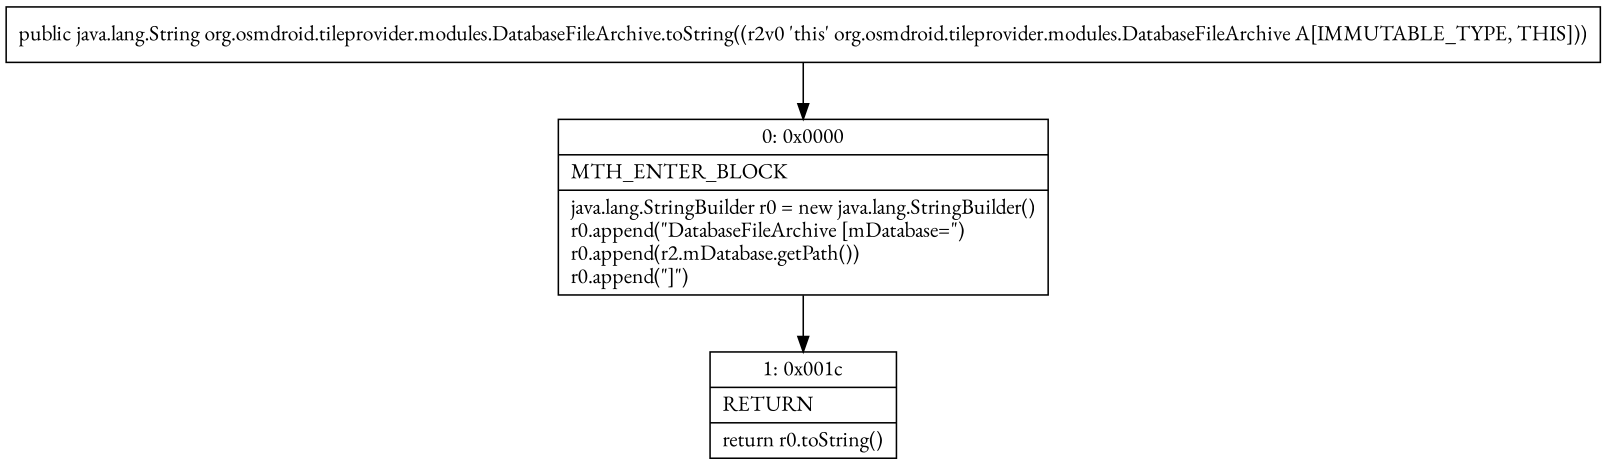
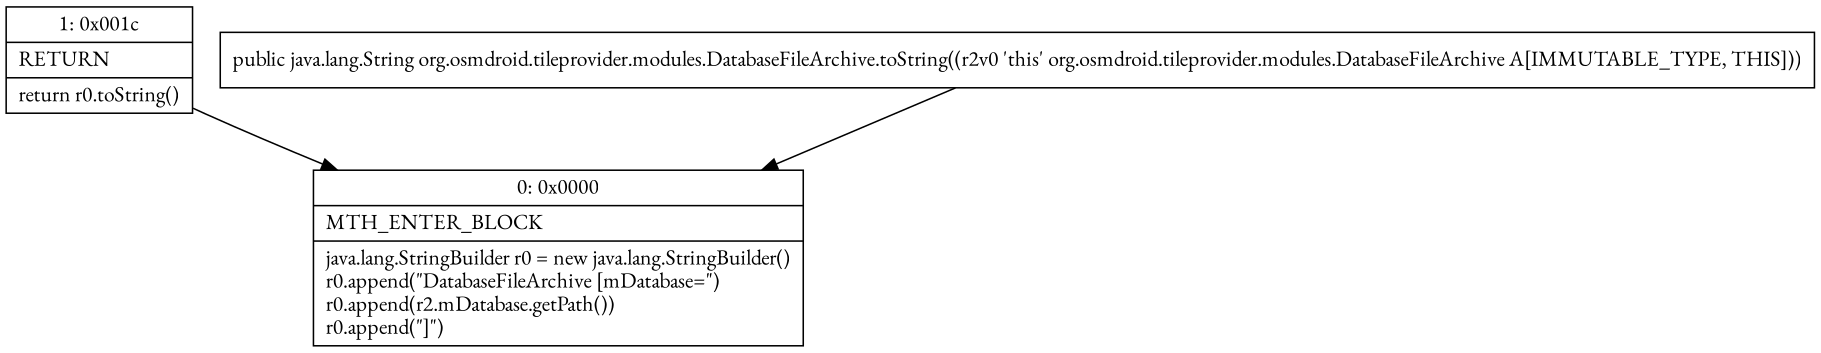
edge "0: 0x0000" -> "1: 0x001c": reversed
